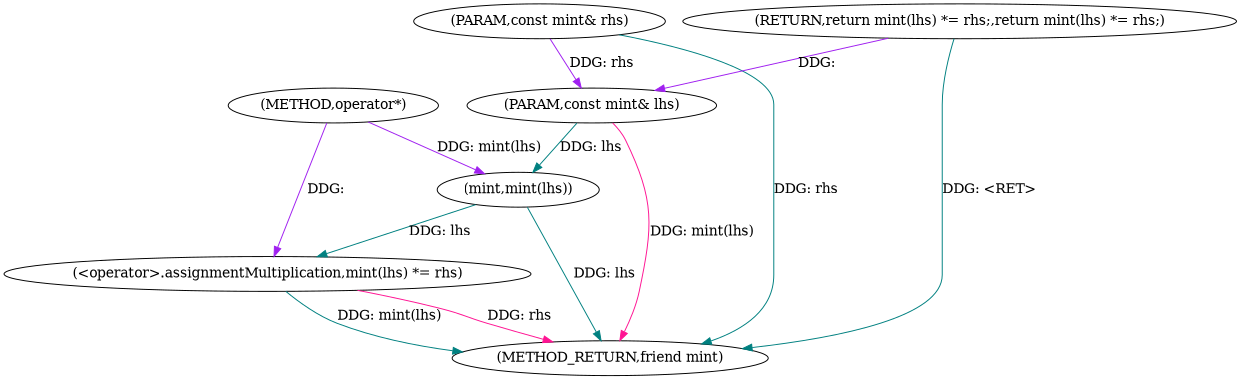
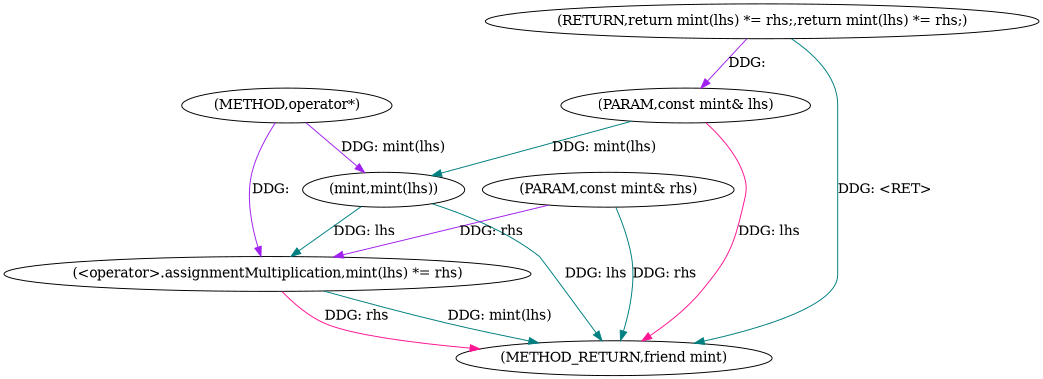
edge "(PARAM,const mint& rhs)" -> "(PARAM,const mint& lhs)": now "(PARAM,const mint& rhs)" -> "(<operator>.assignmentMultiplication,mint(lhs) *= rhs)"
edge "(PARAM,const mint& lhs)" -> "(mint,mint(lhs))": label "DDG: lhs" -> "DDG: mint(lhs)"
edge "(PARAM,const mint& lhs)" -> "(METHOD_RETURN,friend mint)": label "DDG: mint(lhs)" -> "DDG: lhs"
